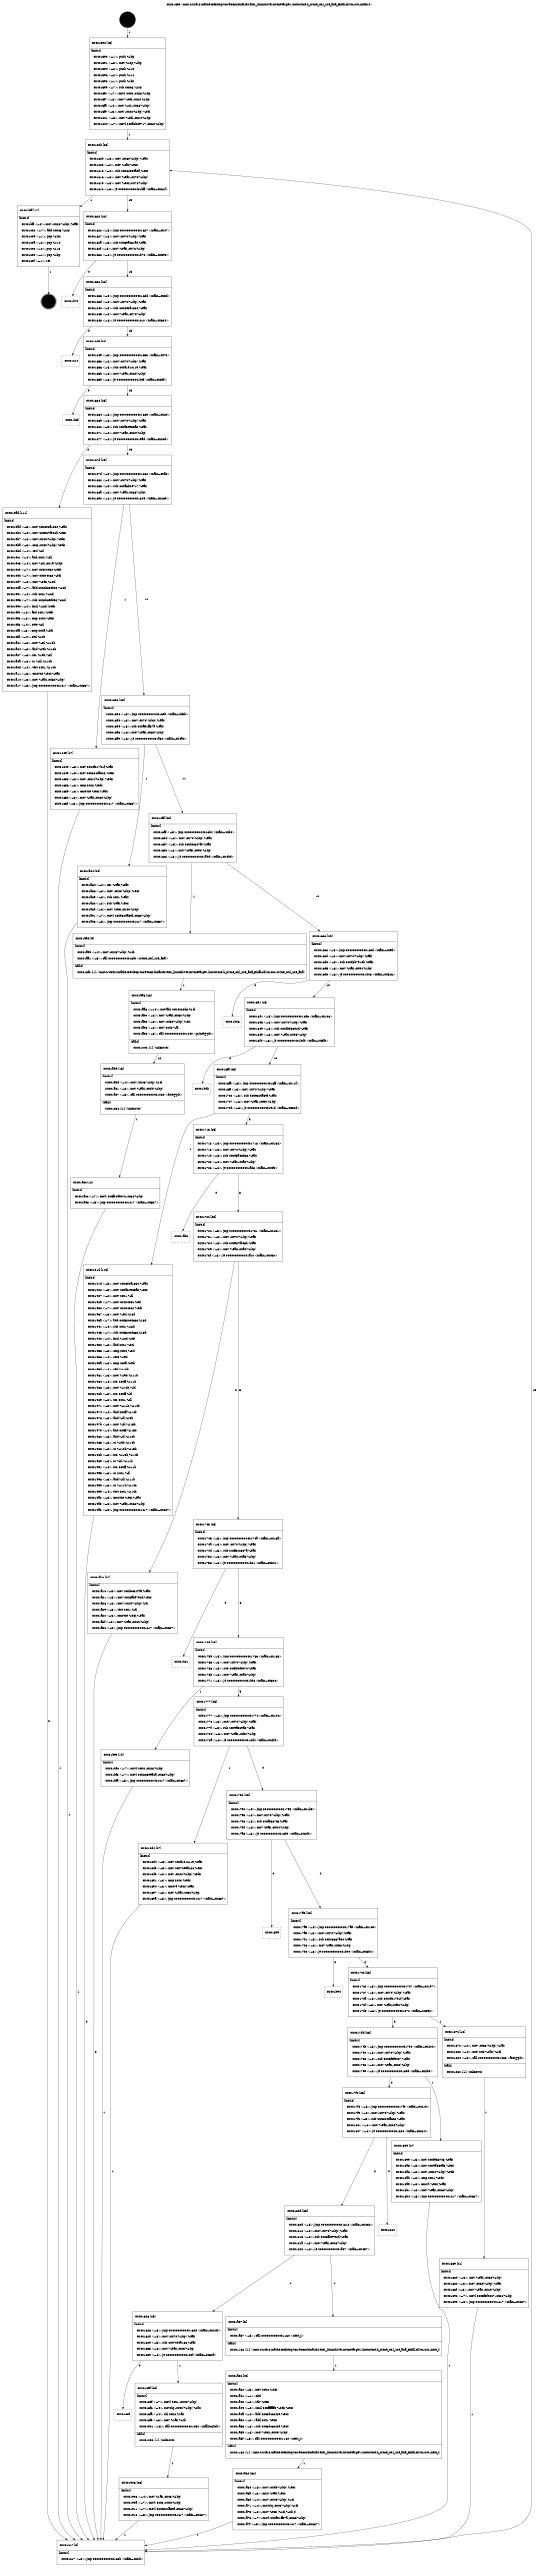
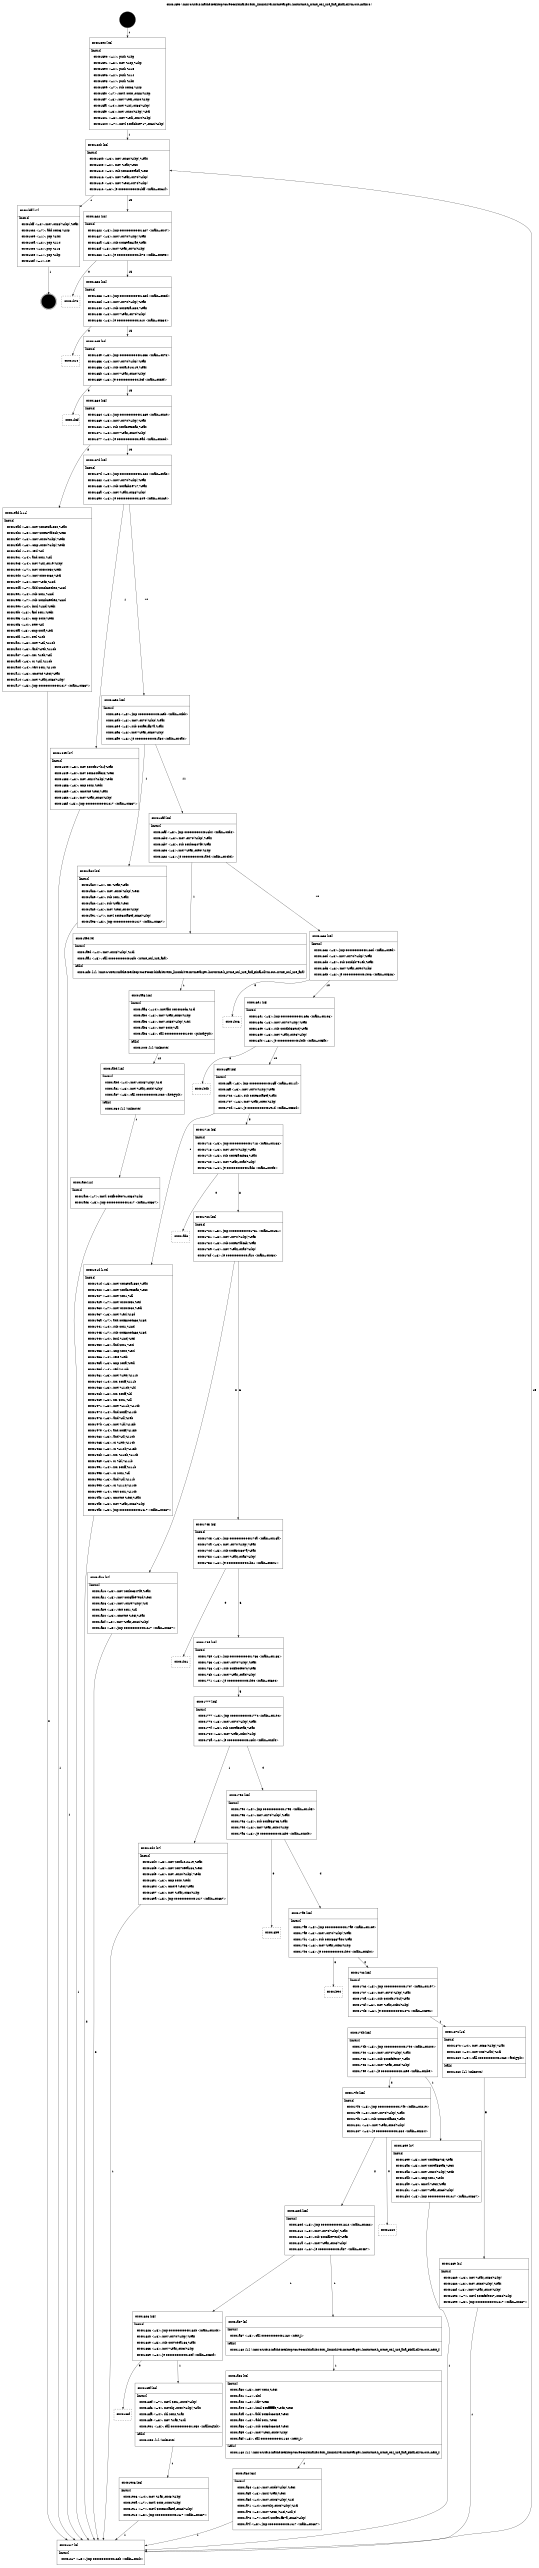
node "0x401bec [19]": removed
edge "0x4017c2 [25]" -> "0x4017db [25]": removed, label "3"
edge "0x40187c [13]" -> "0x401889 [21]": label " 1" -> " 5"
